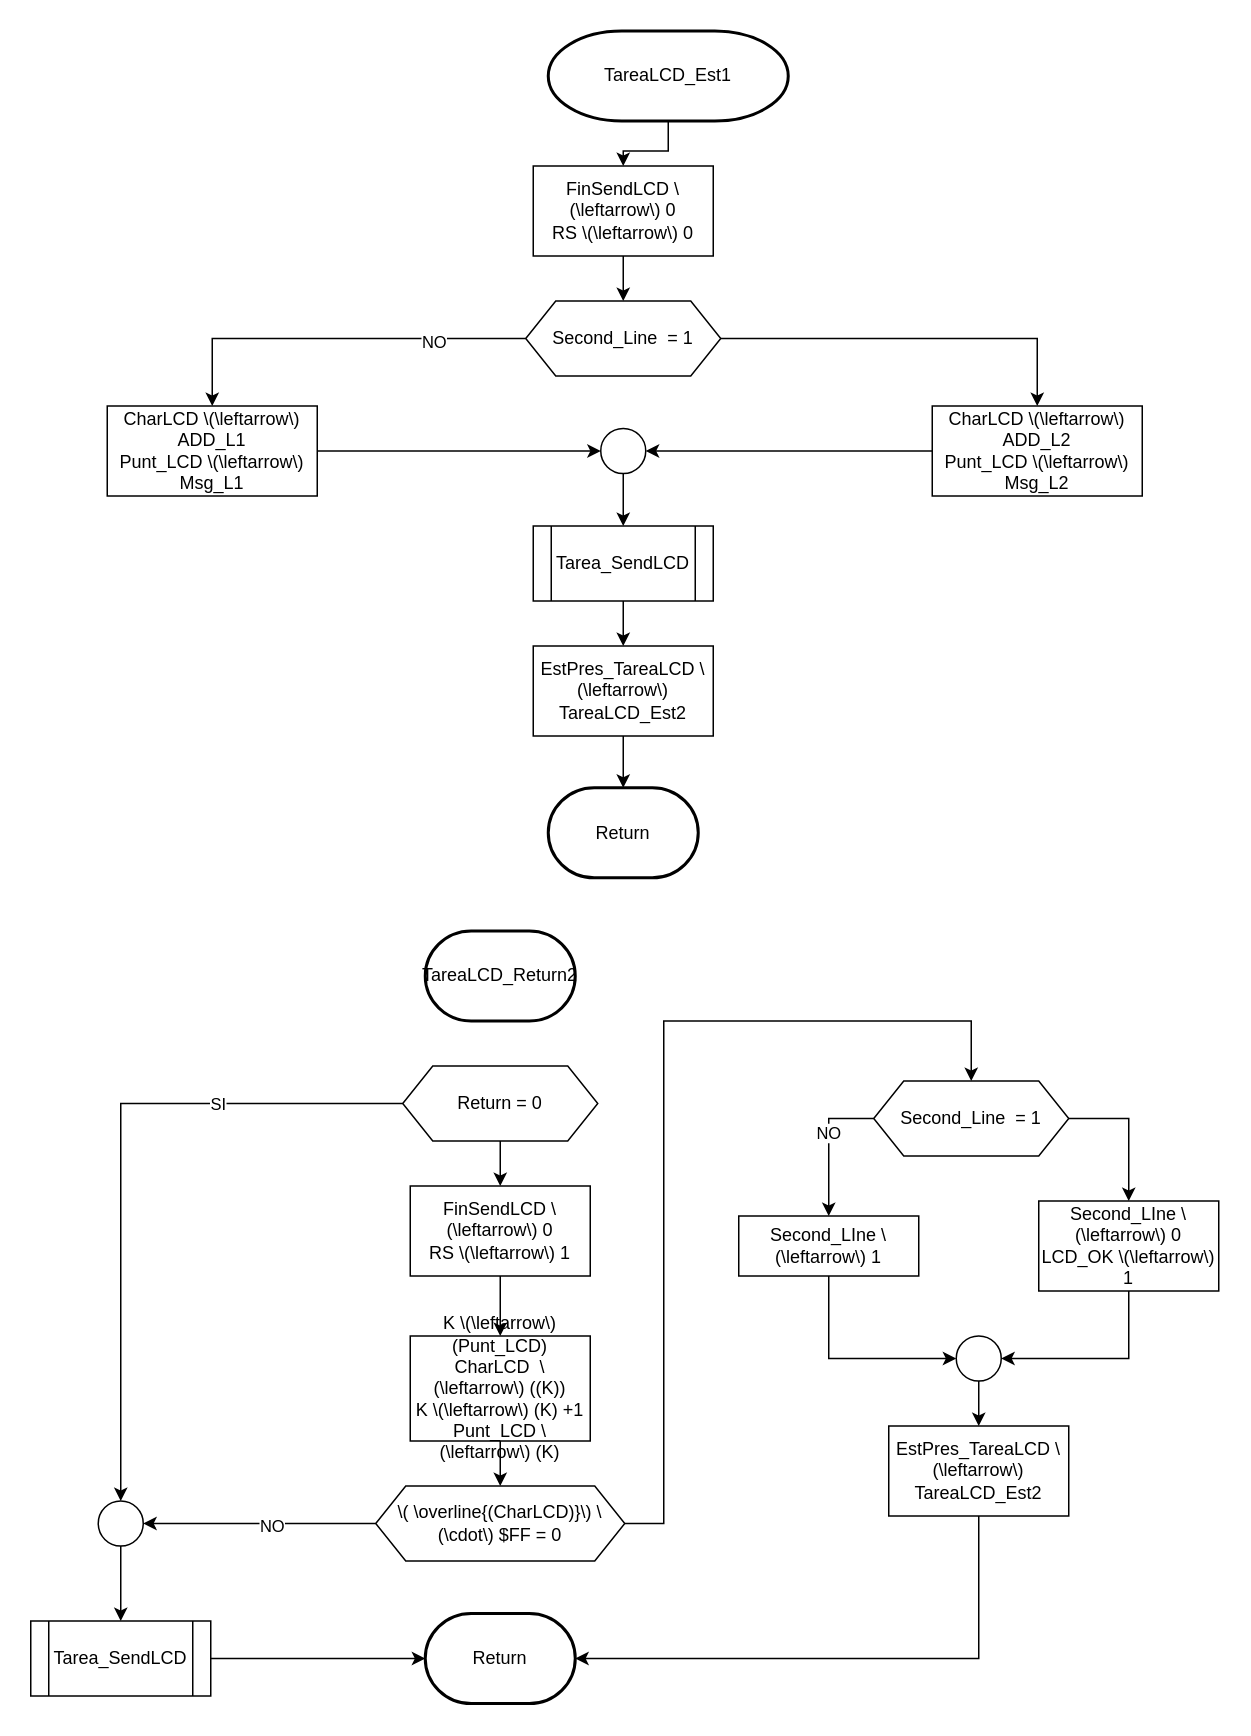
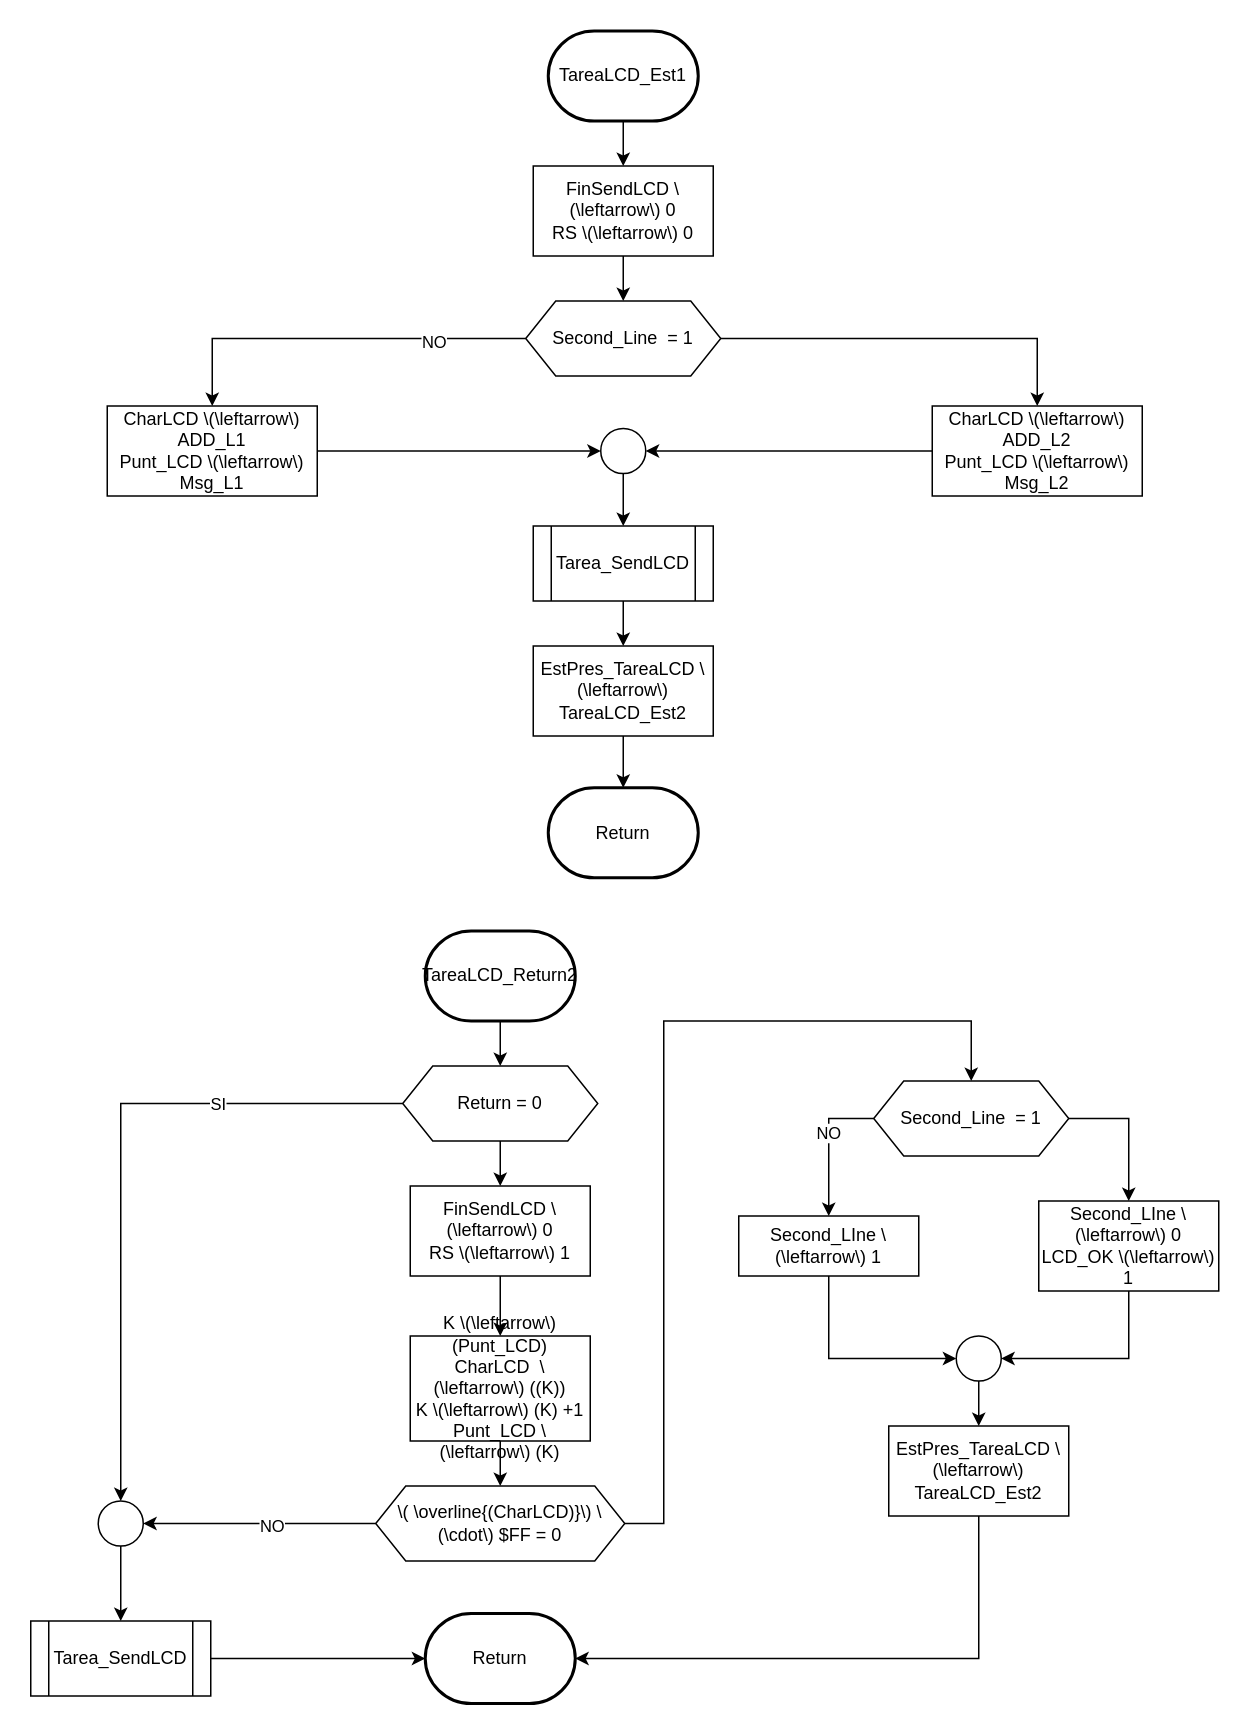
node "TareaLCD_Est1": size 240x90 -> 150x90
edge "TareaLCD_Return2" -> "Return = 0": added
